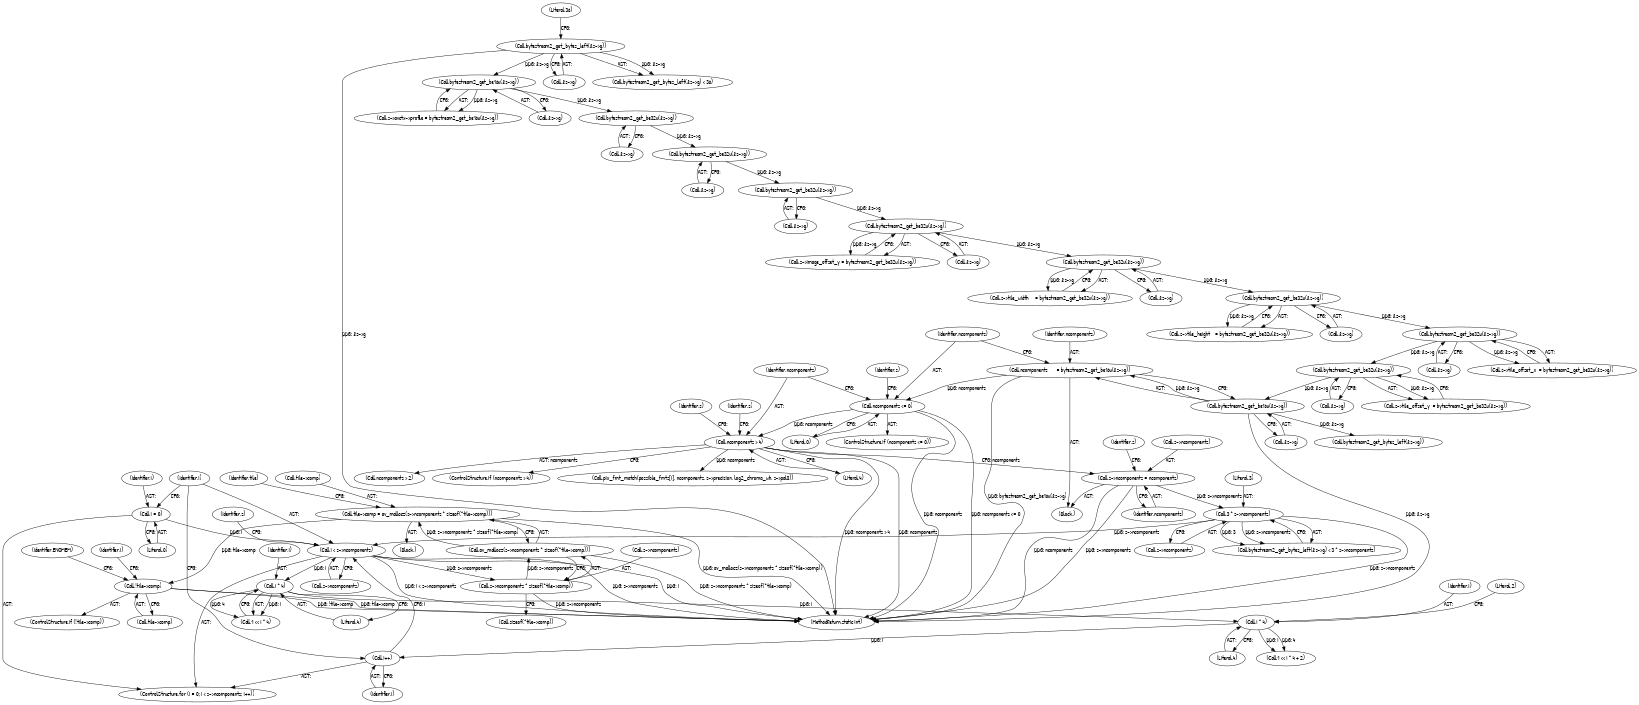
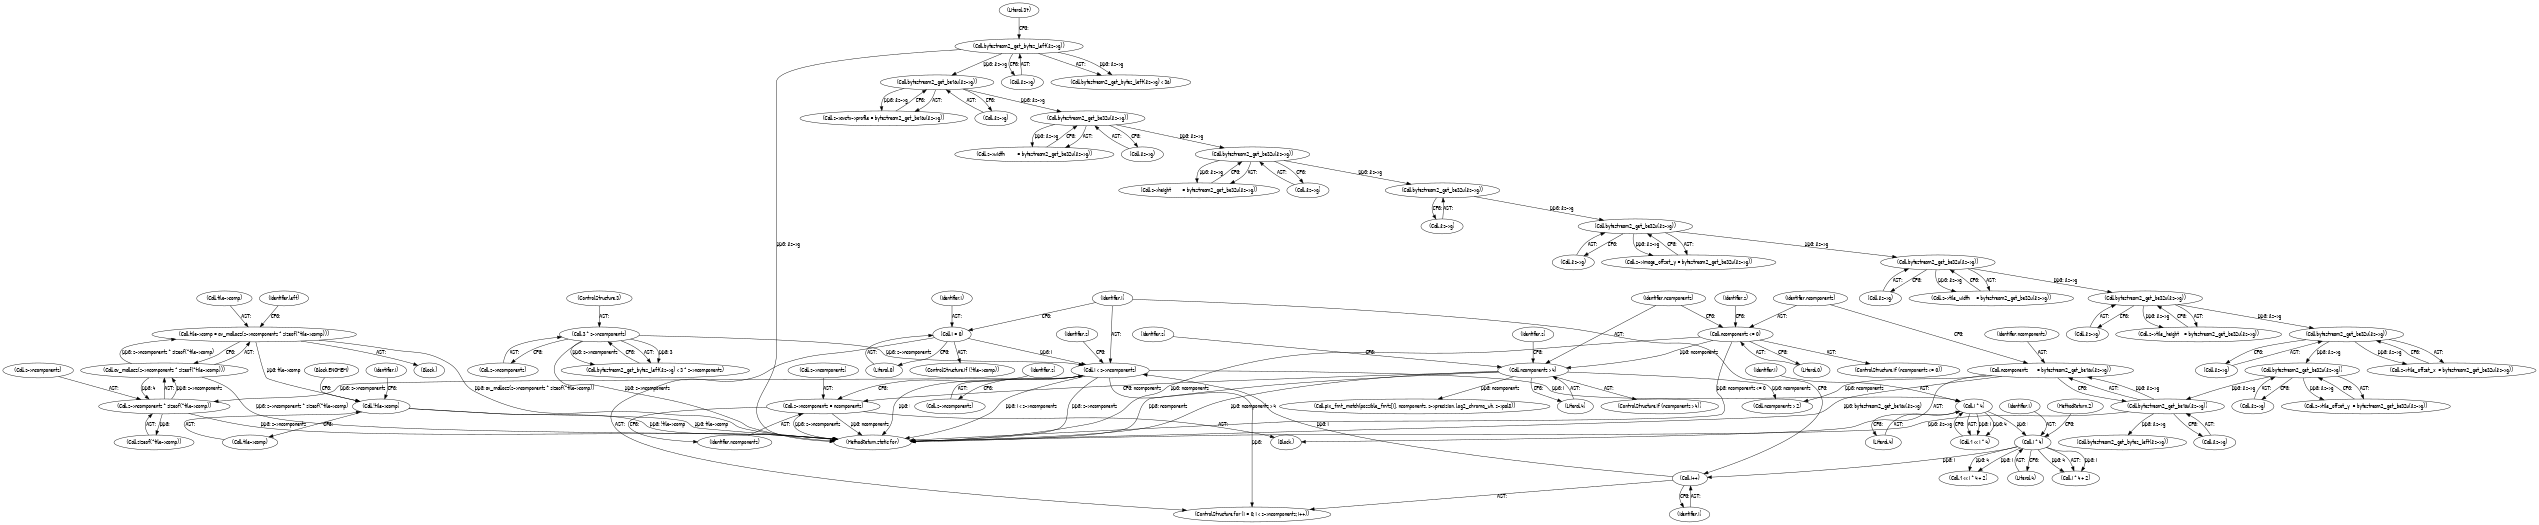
node "(Literal,36)": label "(Literal,36)" -> "(Literal,37)"
node "(Call,s->width          = bytestream2_get_be32u(&s->g))": added
node "(Call,s->height         = bytestream2_get_be32u(&s->g))": added
edge "(Call,ncomponents       = bytestream2_get_be16u(&s->g))" -> "(Call,ncomponents <= 0)": now "(Call,ncomponents       = bytestream2_get_be16u(&s->g))" -> "(Call,ncomponents > 2)"
edge "(Call,sizeof(*tile->comp))" -> "(Call,s->ncomponents * sizeof(*tile->comp))": added, label "AST:"
edge "(Call,ncomponents > 4)" -> "(Call,ncomponents > 2)": label "AST: ncomponents" -> "DDG: ncomponents"
edge "(Call,ncomponents > 4)" -> "(ControlStructure,if (ncomponents > 4))": label "CFG: " -> "AST: "
node "(Identifier,tile)": label "(Identifier,tile)" -> "(Identifier,left)"
node "(Literal,3)": label "(Literal,3)" -> "(ControlStructure,3)"
node "(Call,i * 4 + 2)": added
edge "(Call,s->ncomponents = ncomponents)" -> "(Call,3 * s->ncomponents)": removed, label "DDG: s->ncomponents"
node "(Identifier,ENOMEM)": label "(Identifier,ENOMEM)" -> "(Block,ENOMEM)"
edge "(Call,av_mallocz(s->ncomponents * sizeof(*tile->comp)))" -> "(Call,s->ncomponents * sizeof(*tile->comp))": label "CFG: " -> "DDG: 4"
node "(Literal,2)": label "(Literal,2)" -> "(MethodReturn,2)"
edge "(Call,!tile->comp)" -> "(ControlStructure,if (!tile->comp))": now "(Call,i = 0)" -> "(ControlStructure,if (!tile->comp))"
edge "(Call,i++)" -> "(Call,i < s->ncomponents)": label "CFG: i" -> "DDG: i"
edge "(Call,s->ncomponents * sizeof(*tile->comp))" -> "(Call,sizeof(*tile->comp))": label "CFG: " -> "DDG: "
edge "(Call,i < s->ncomponents)" -> "(ControlStructure,for (i = 0; i < s->ncomponents; i++))": label "AST: " -> "DDG: "
node "(MethodReturn,static int)": label "(MethodReturn,static int)" -> "(MethodReturn,static for)"
